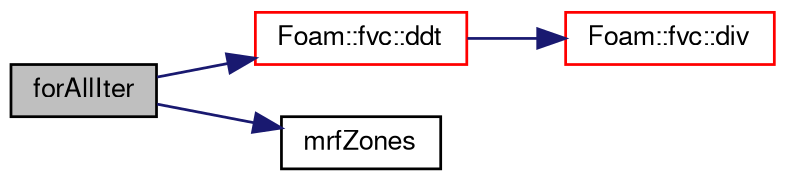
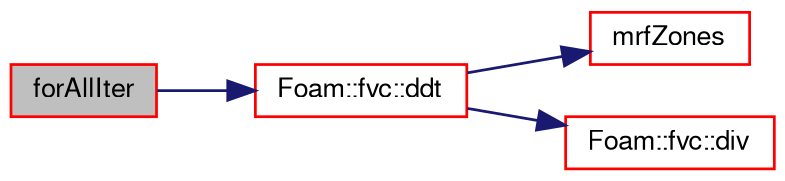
node "forAllIter": color black -> red
edge "forAllIter" -> "mrfZones": now "Foam::fvc::ddt" -> "mrfZones"
node "mrfZones": color black -> red
